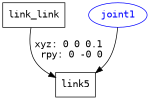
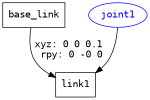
node "link_link": label "link_link" -> "base_link"
node "link5": label "link5" -> "link1"
